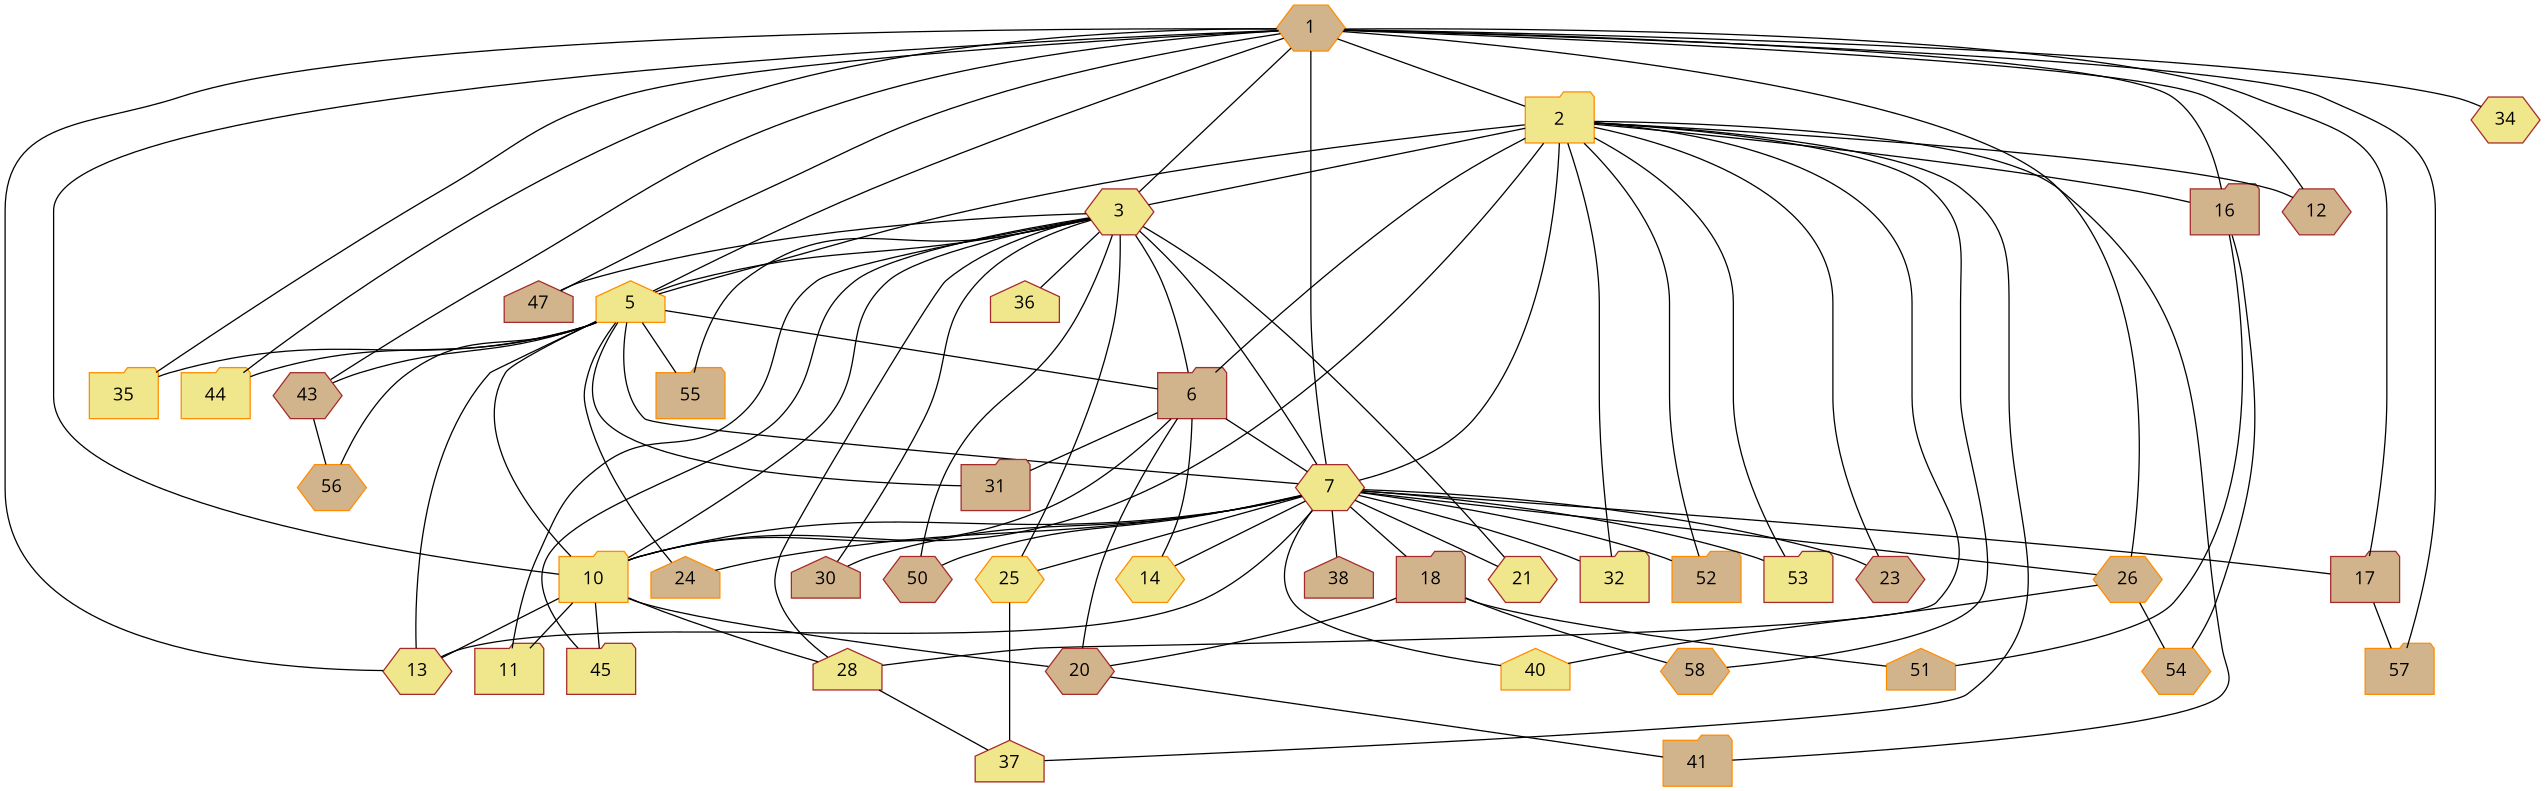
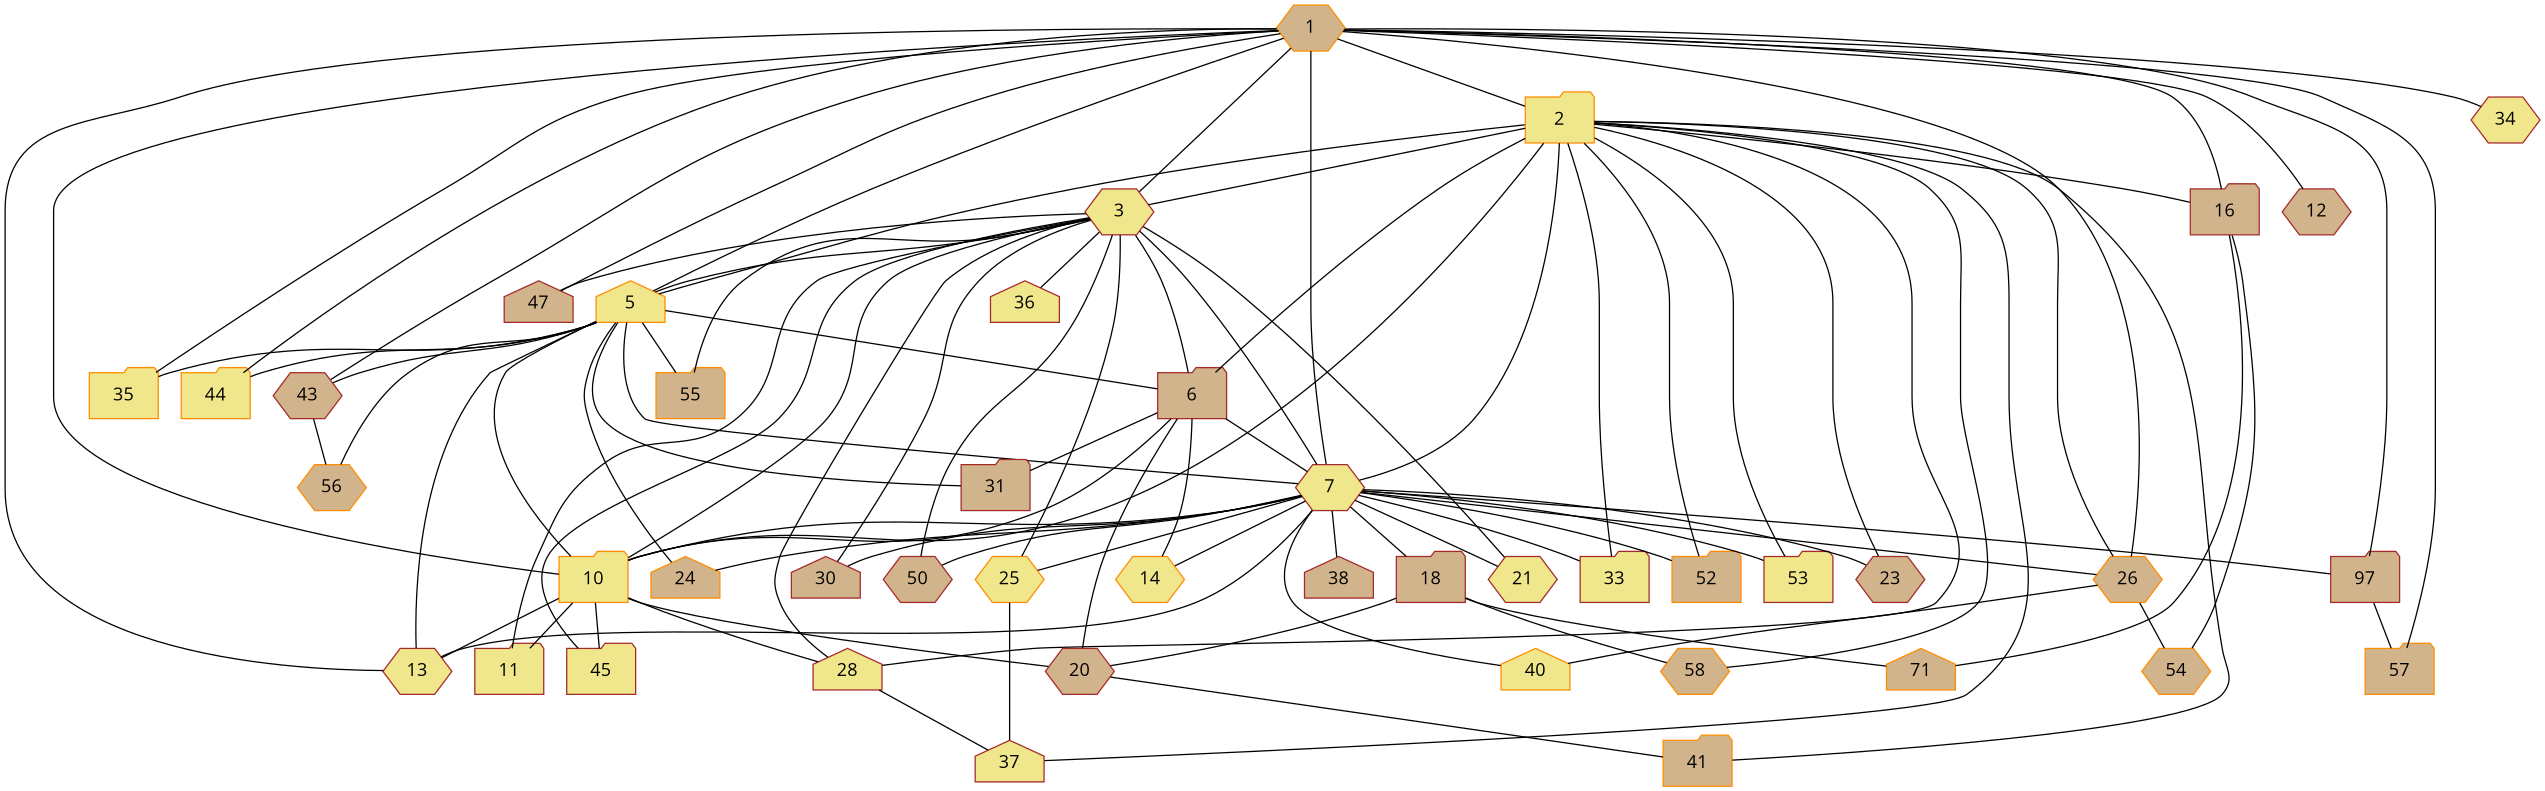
edge "2" -- "12": now "2" -- "26"
node "32": label "32" -> "33"
node "17": label "17" -> "97"
node "51": label "51" -> "71"
